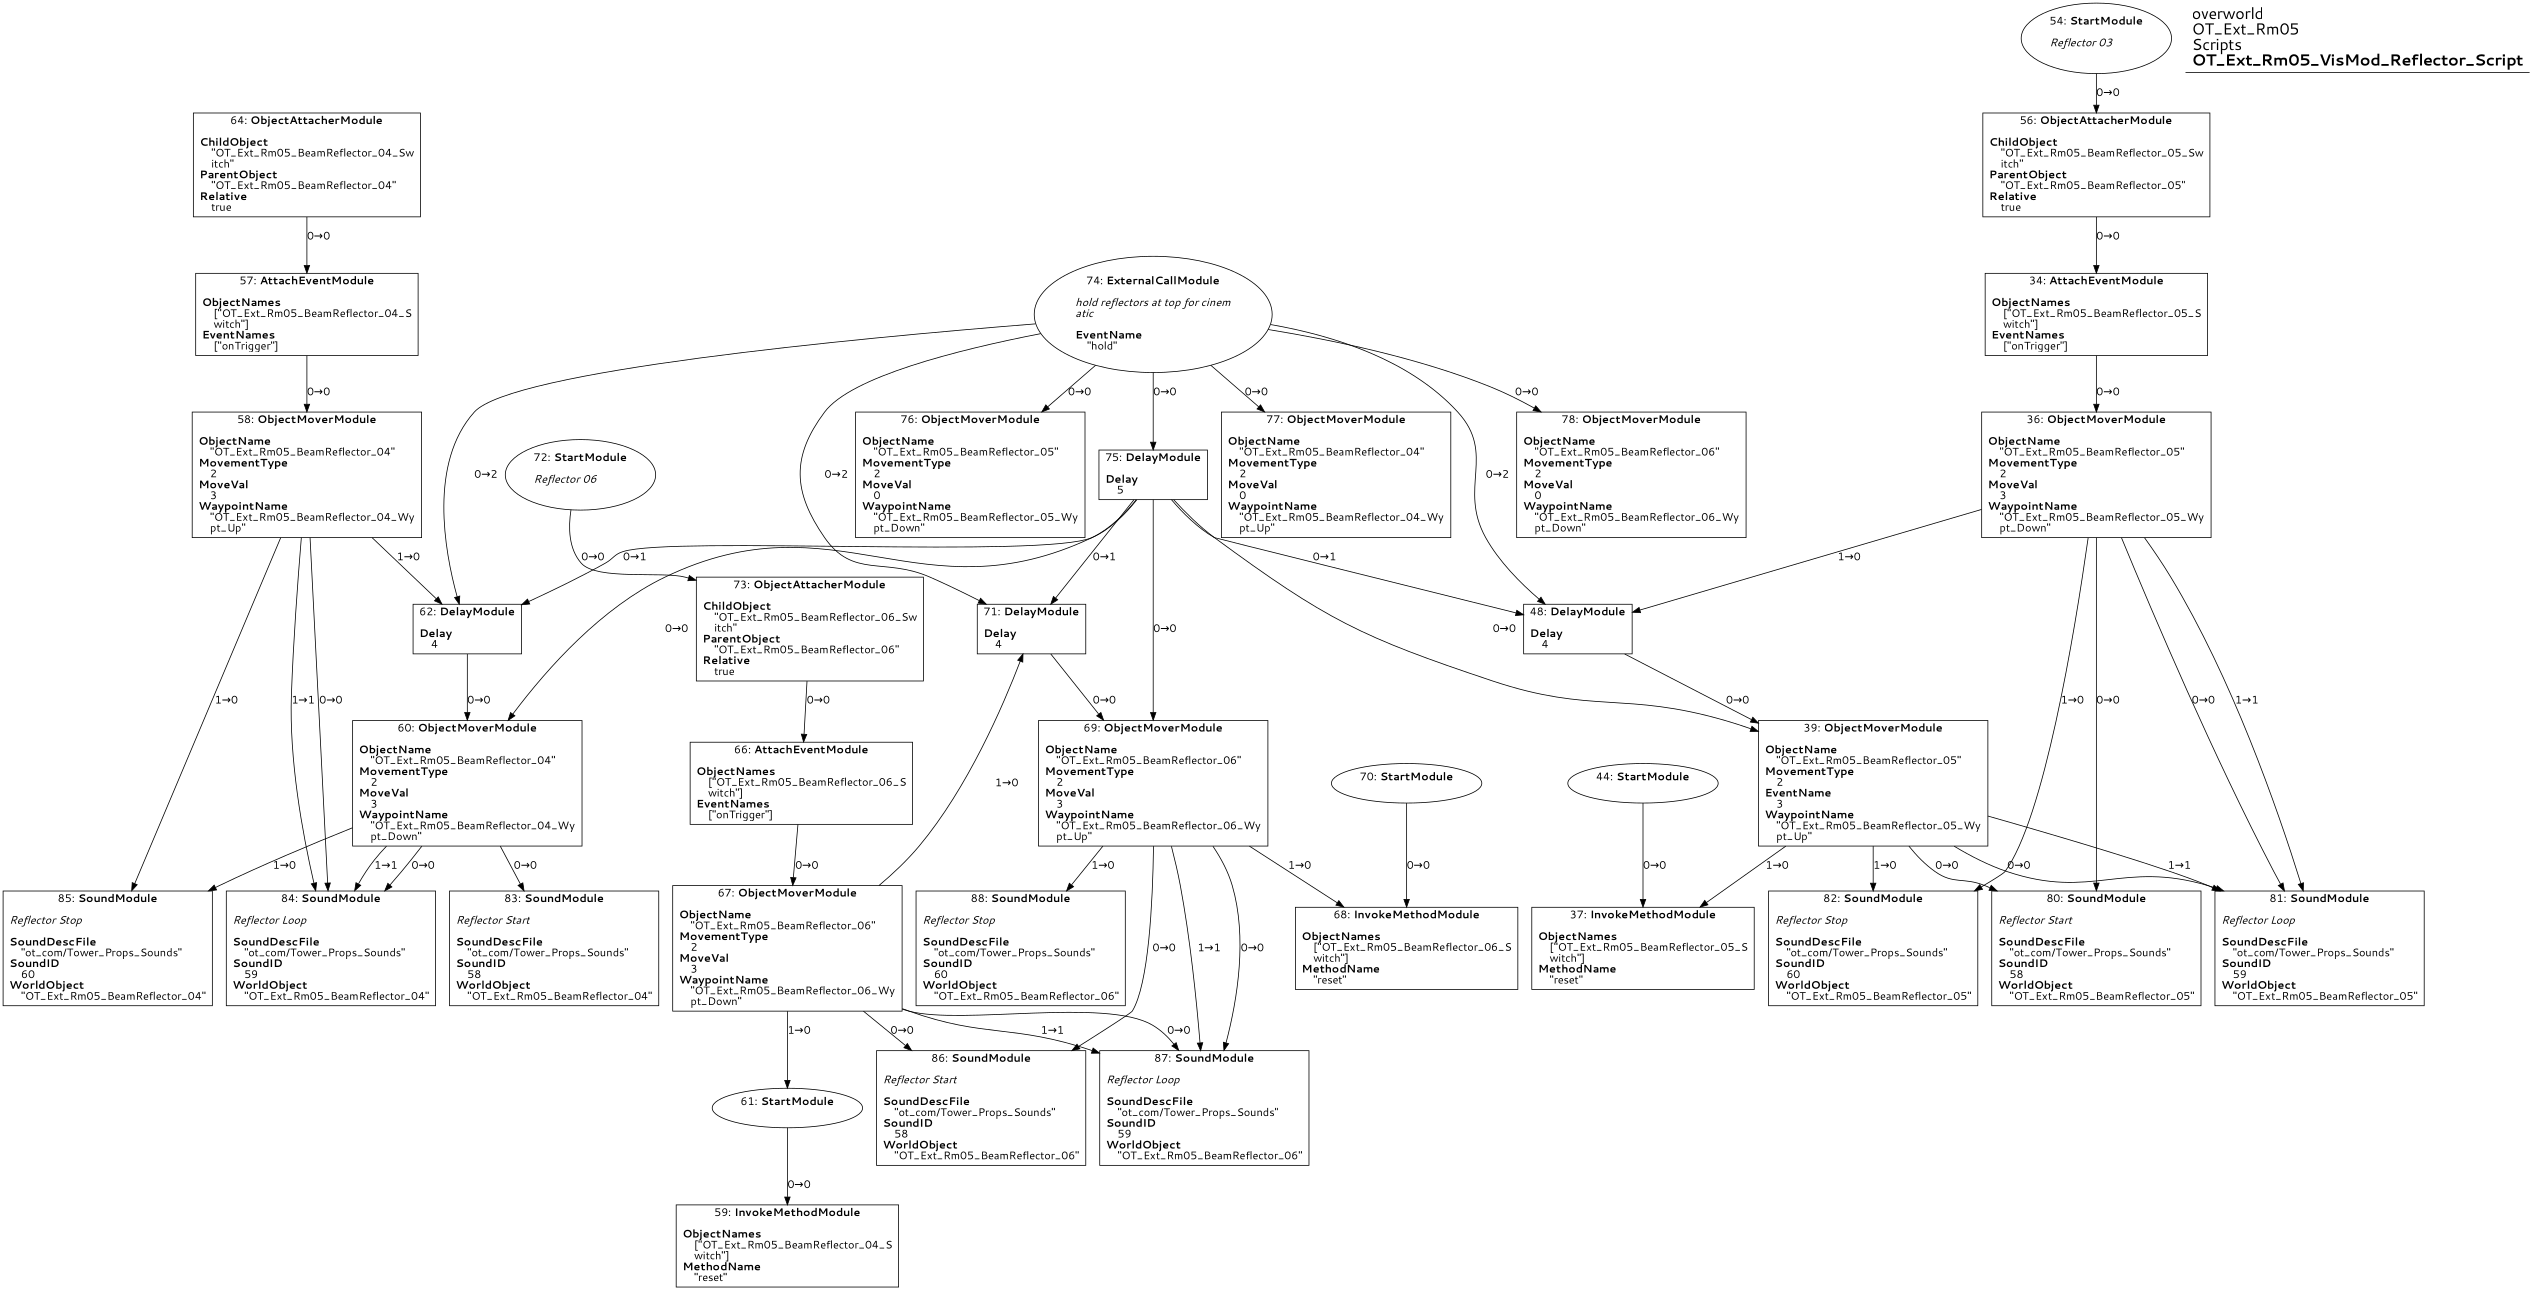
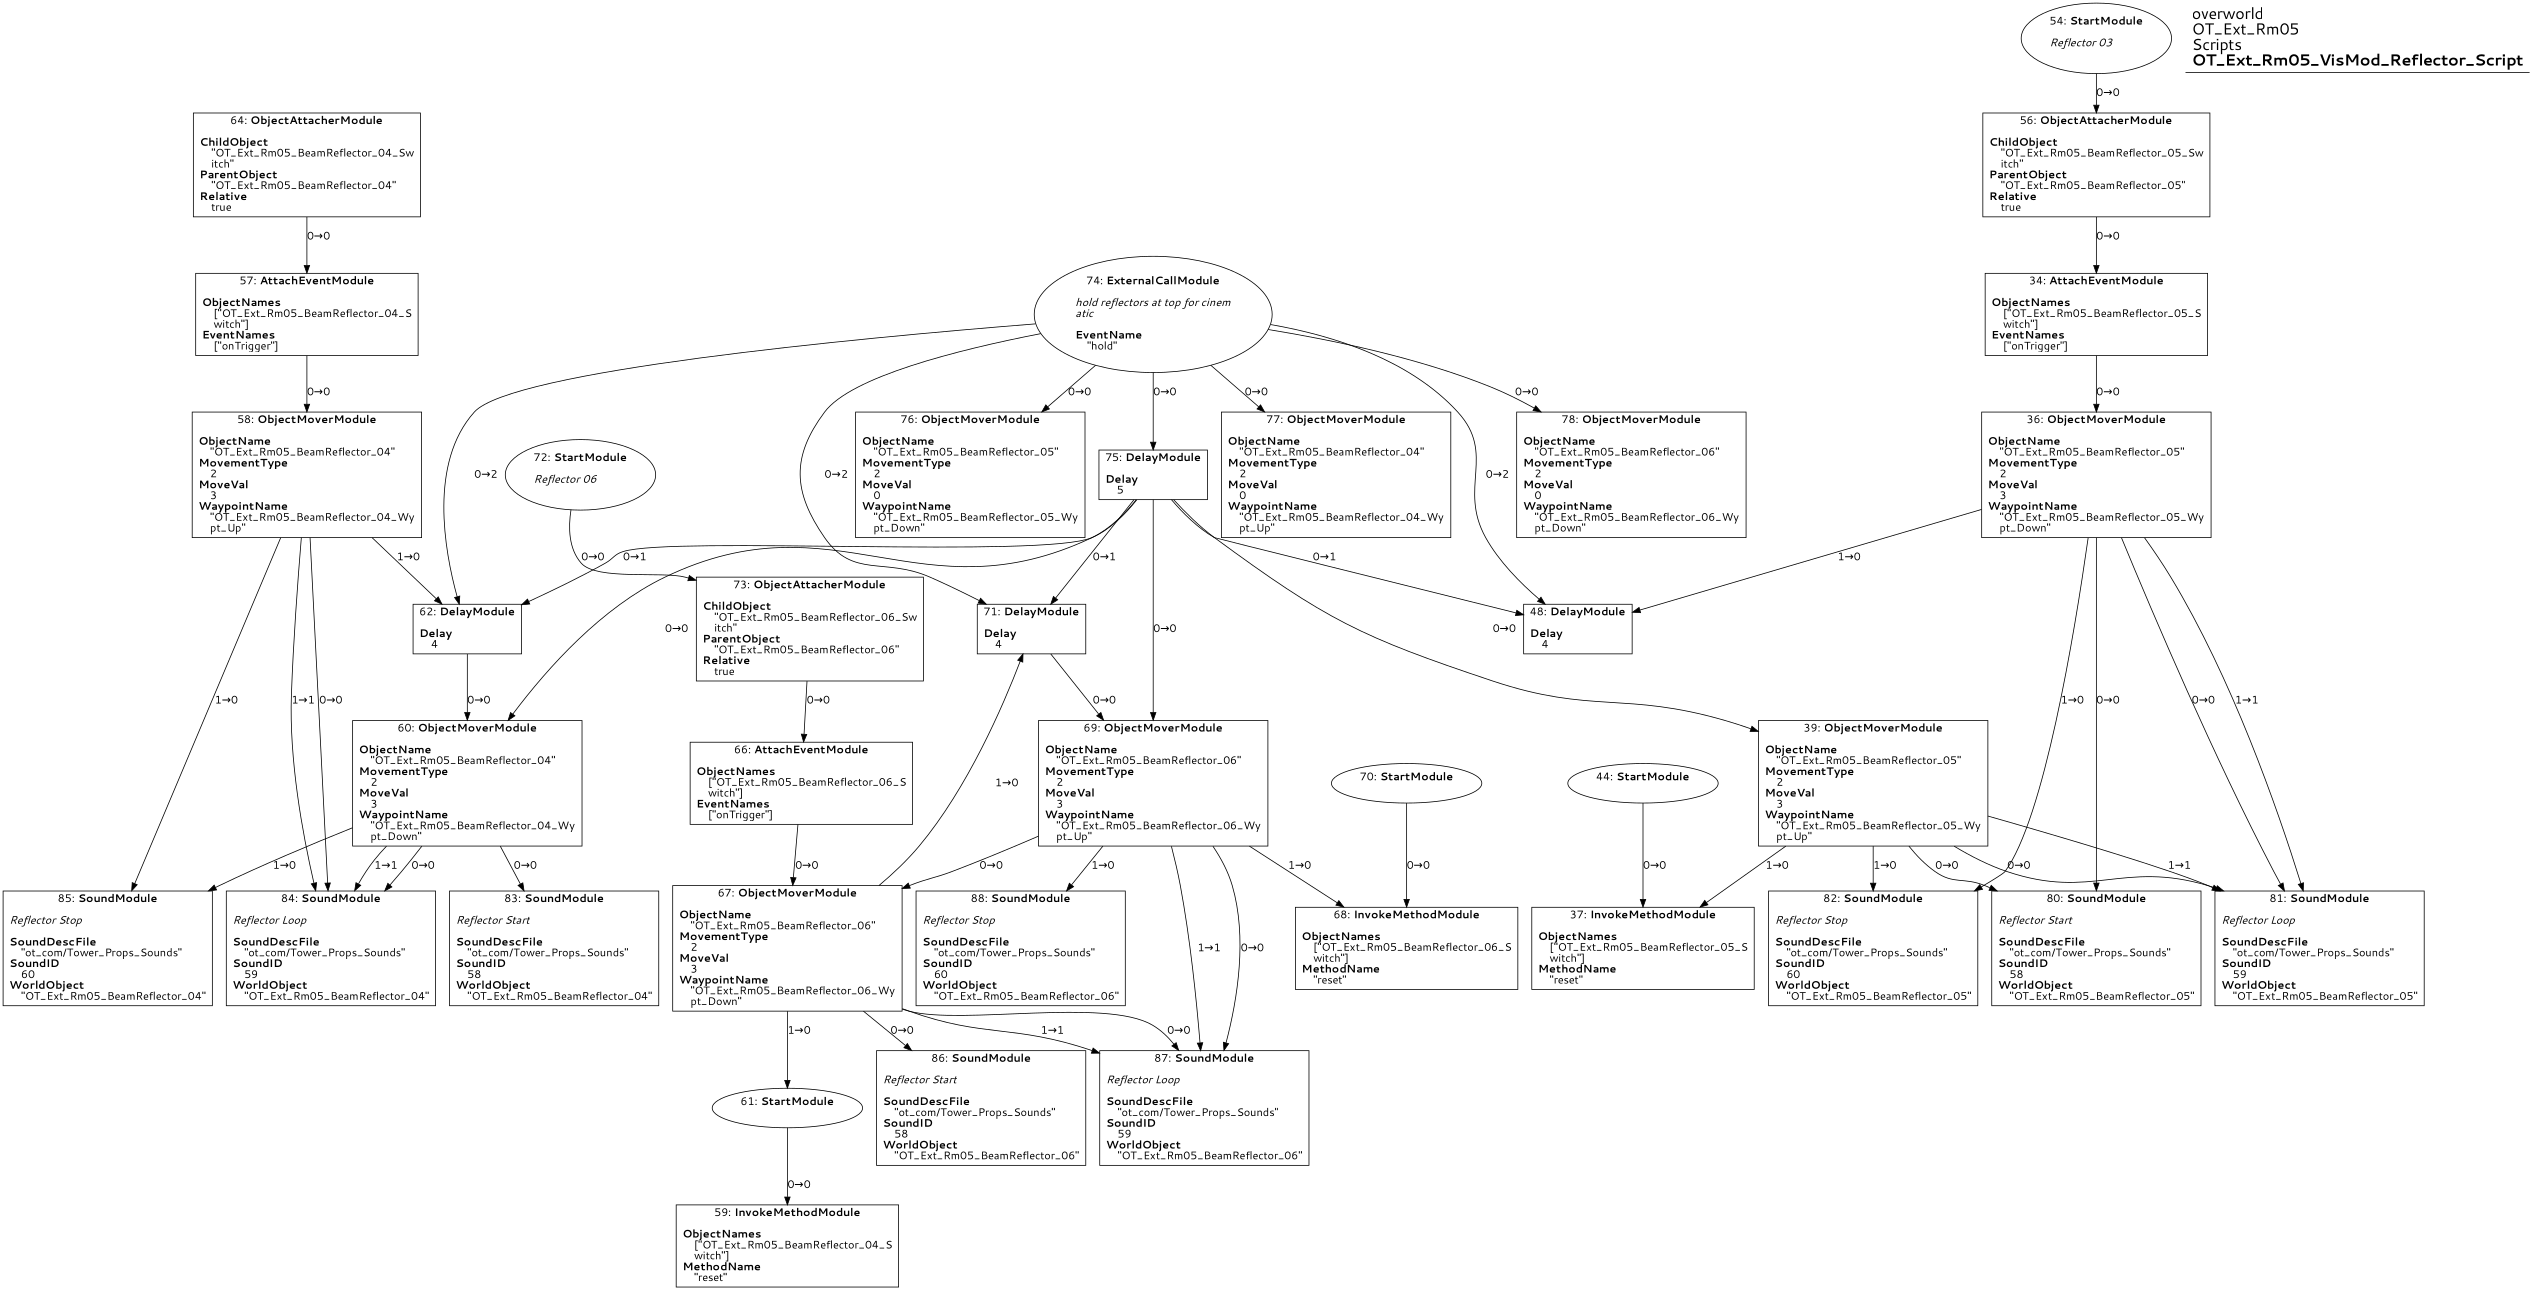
edge "48:" -> "39:": removed, label "0→0"
node "39:": text "EventName" -> "MoveVal"
edge "69:" -> "86:": now "69:" -> "67:"
